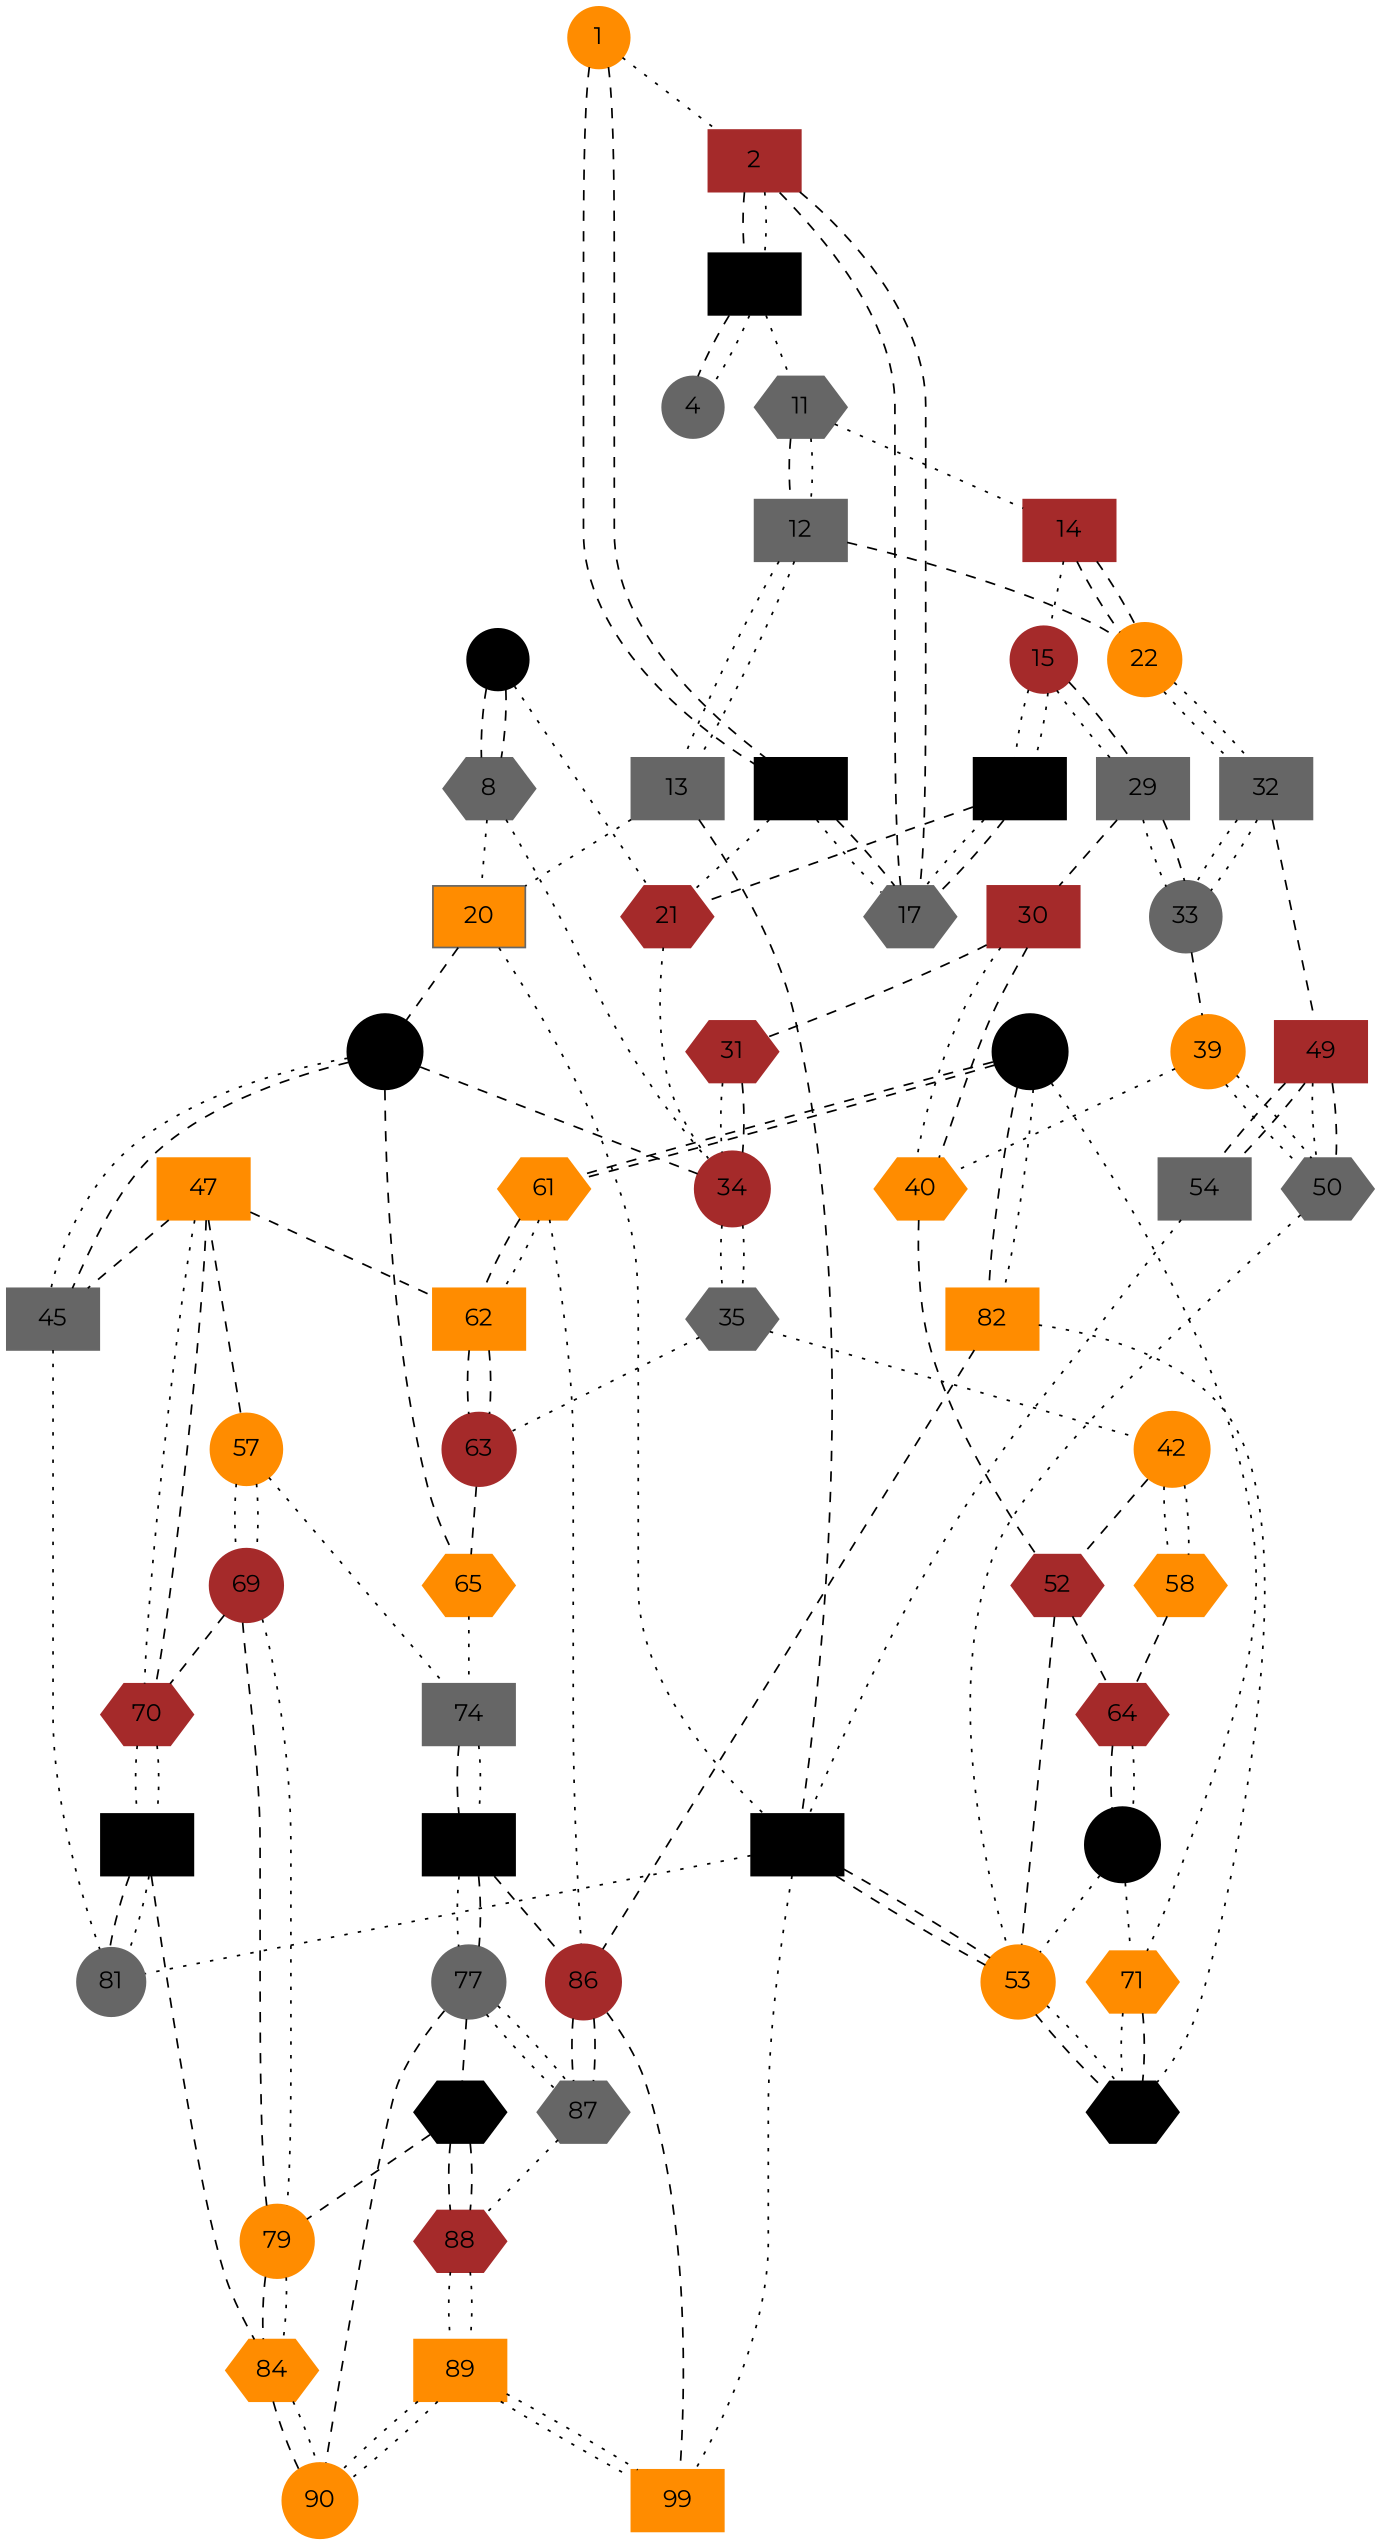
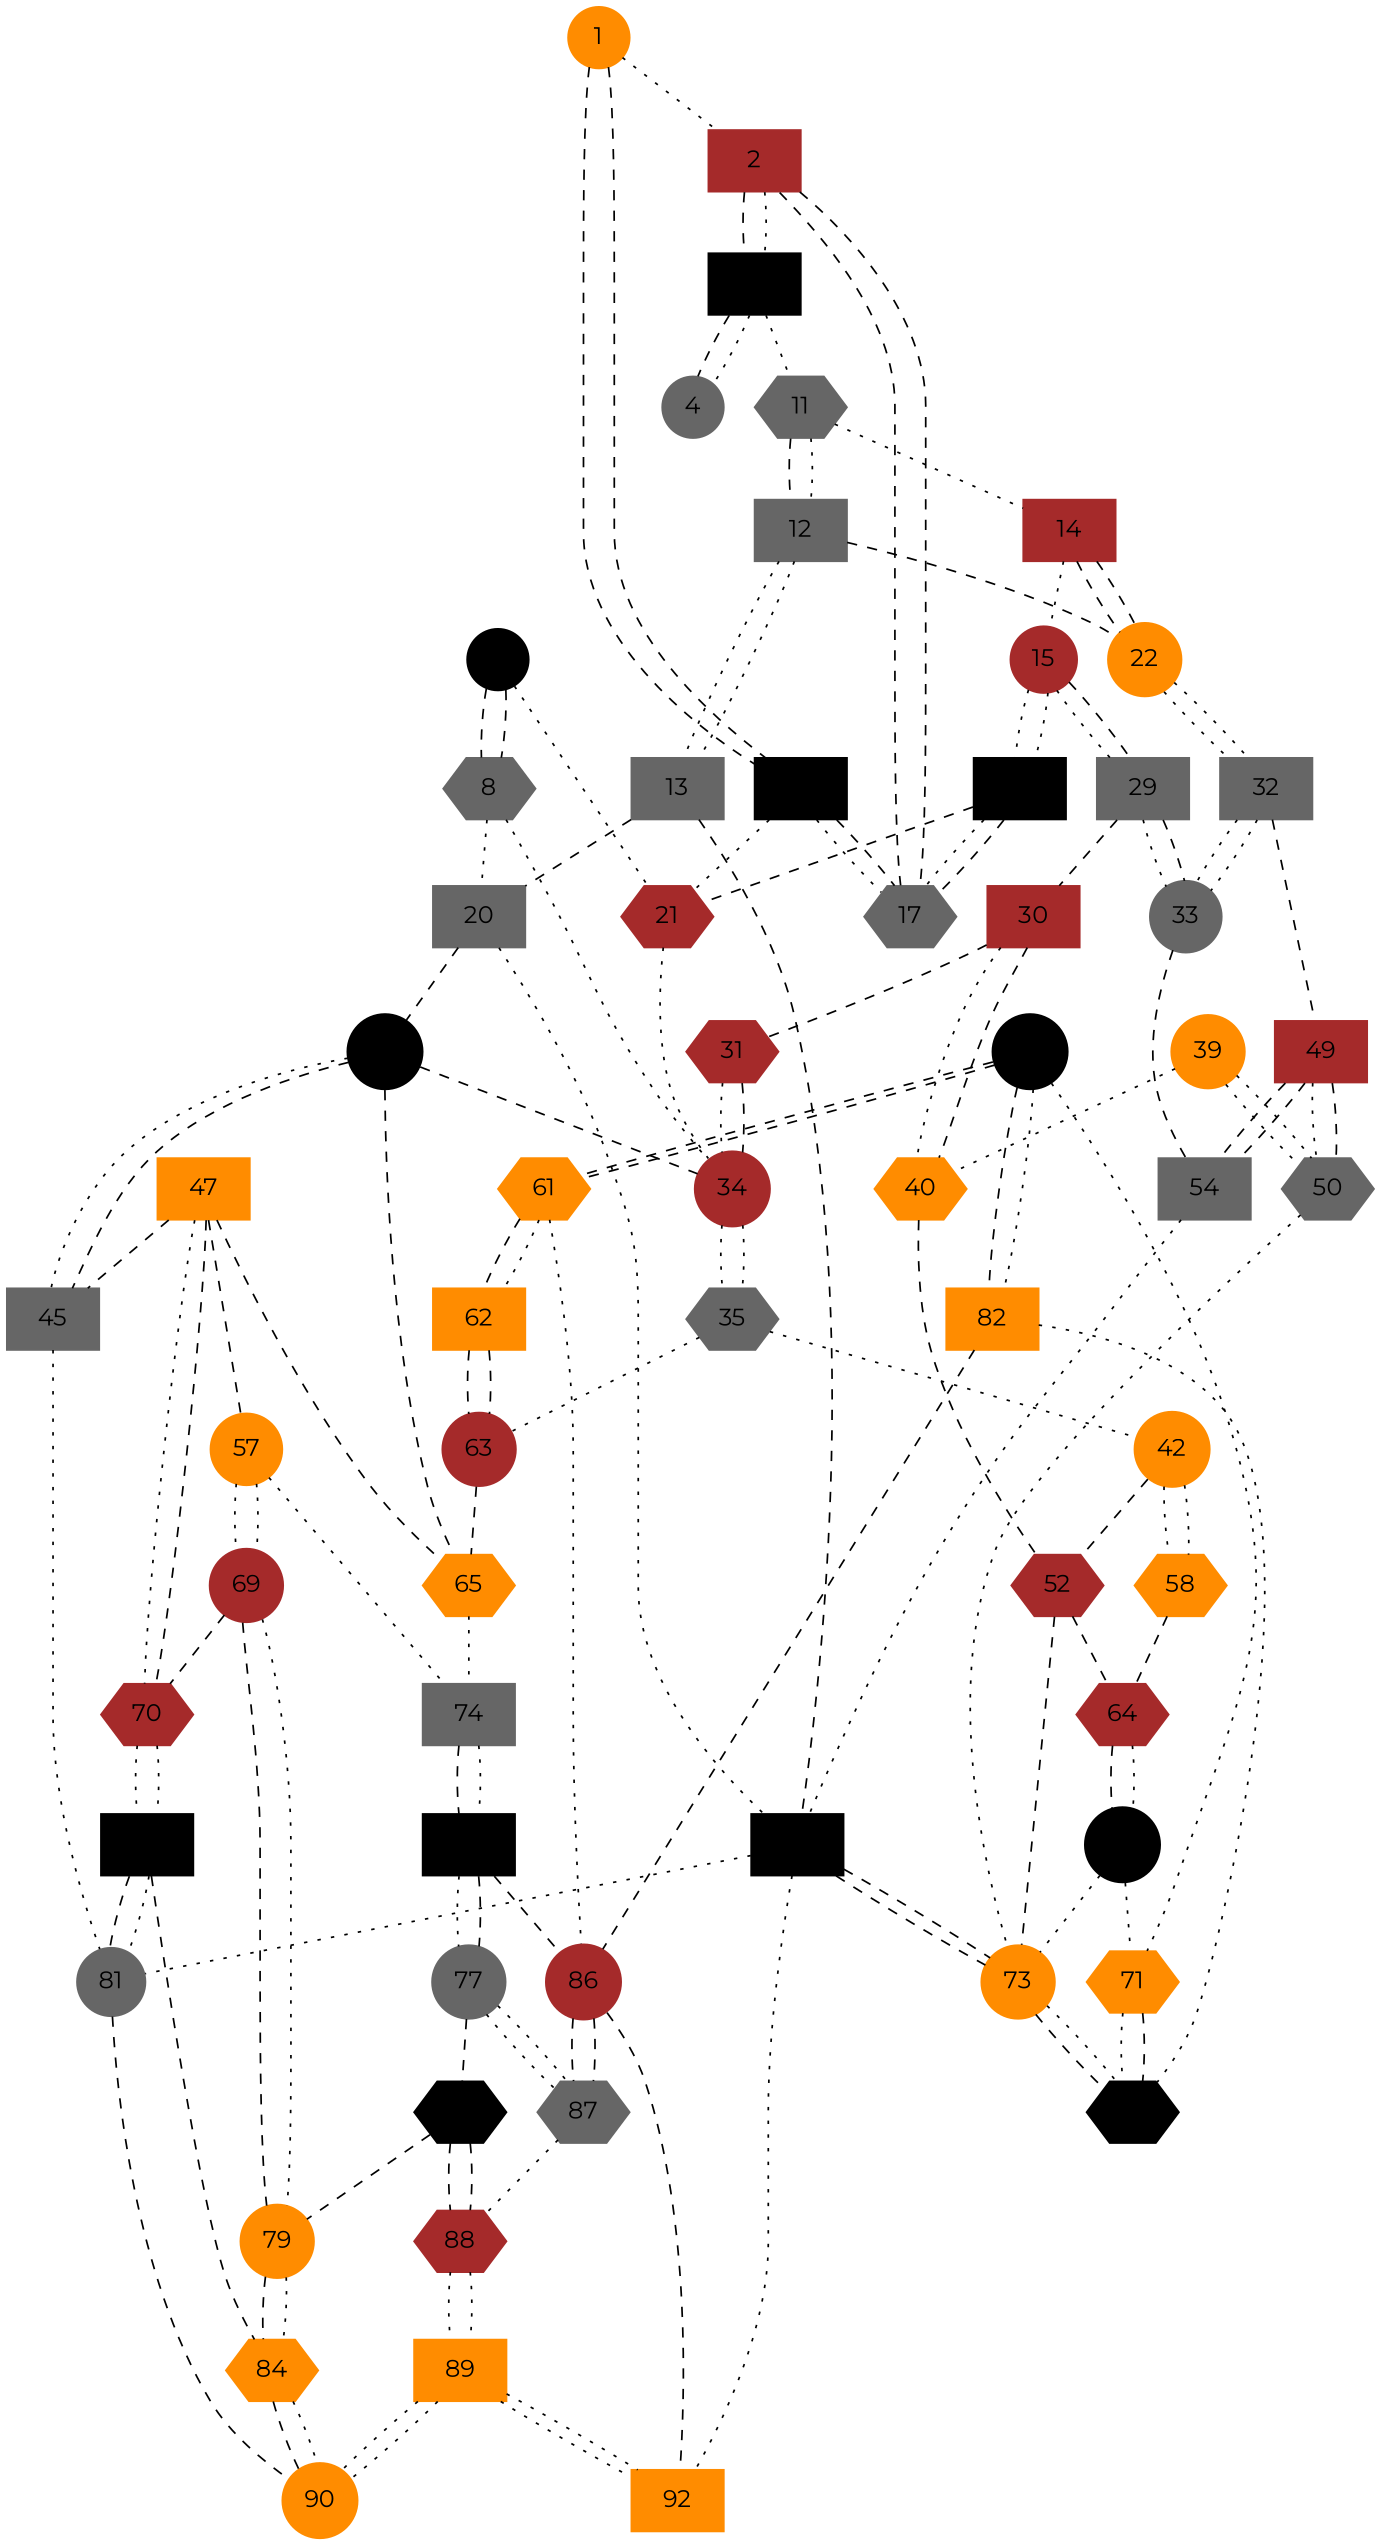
edge "13" -- "20": style dotted -> dashed
node "20": fillcolor darkorange -> gray40
edge "33" -- "39": now "33" -- "54"
edge "47" -- "62": now "47" -- "65"
node "53": label "53" -> "73"
edge "77" -- "90": now "81" -- "90"
node "99": label "99" -> "92"
